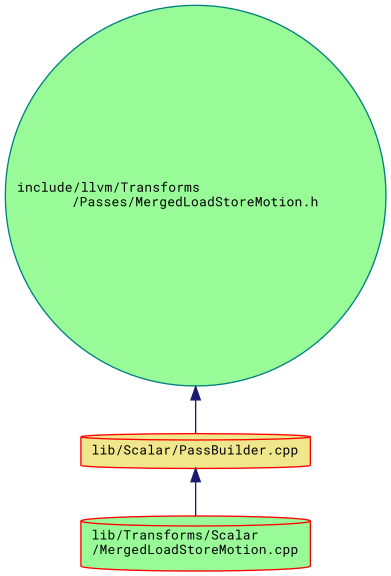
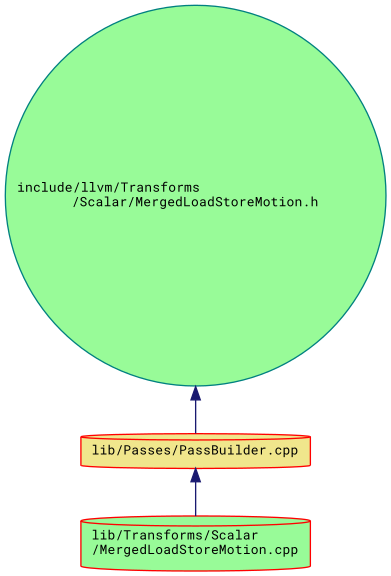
node "include/llvm/Transforms /Passes/MergedLoadStoreMotion.h": label "include/llvm/Transforms /Passes/MergedLoadStoreMotion.h" -> "include/llvm/Transforms /Scalar/MergedLoadStoreMotion.h"
node "lib/Scalar/PassBuilder.cpp": label "lib/Scalar/PassBuilder.cpp" -> "lib/Passes/PassBuilder.cpp"
